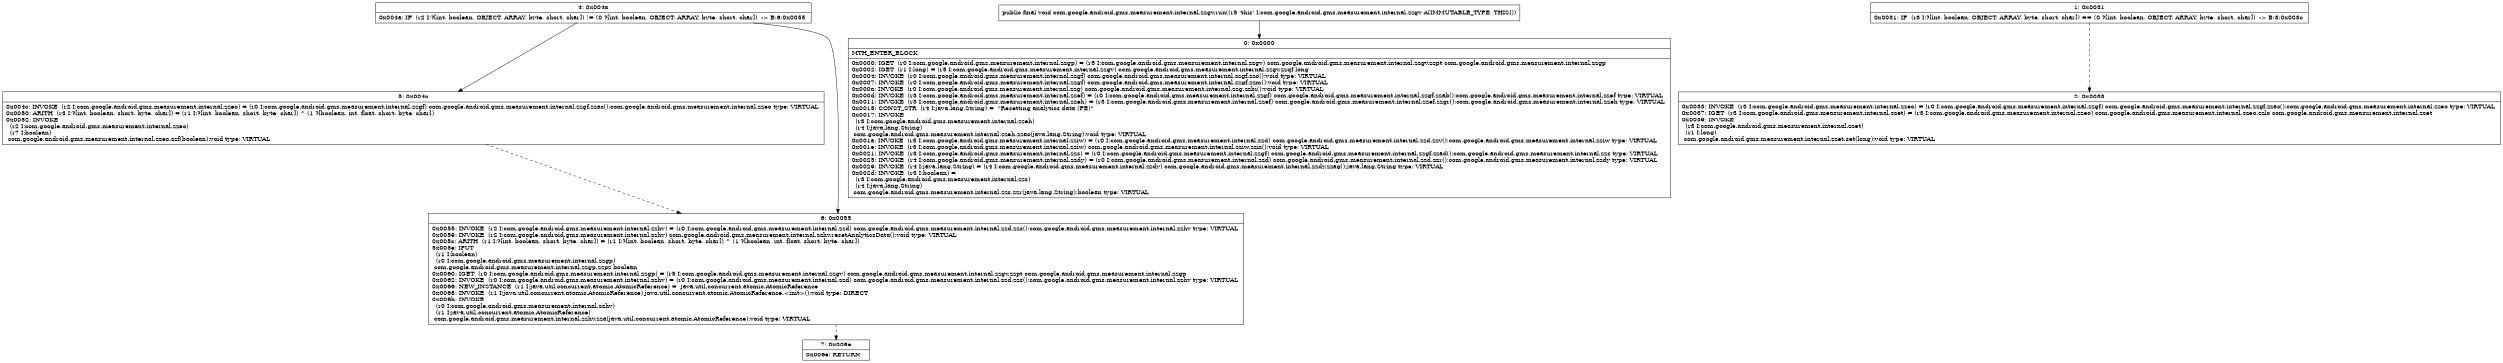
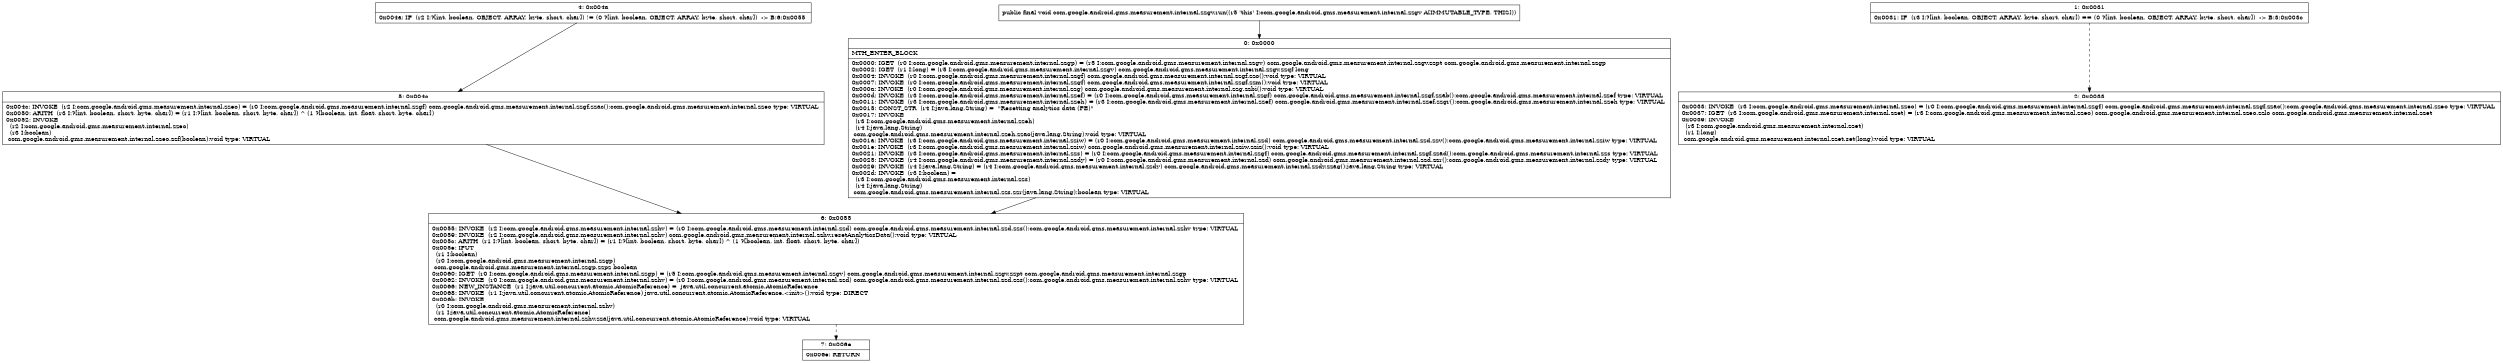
edge "4: 0x004a" -> "6: 0x0055": now "0: 0x0000" -> "6: 0x0055"
node "5: 0x004c": text "(r7 I:boolean)" -> "(r3 I:boolean)"
edge "5: 0x004c" -> "6: 0x0055": style dashed -> solid
node "6: 0x0055": text "5x005e: IPUT" -> "0x005e: IPUT"
